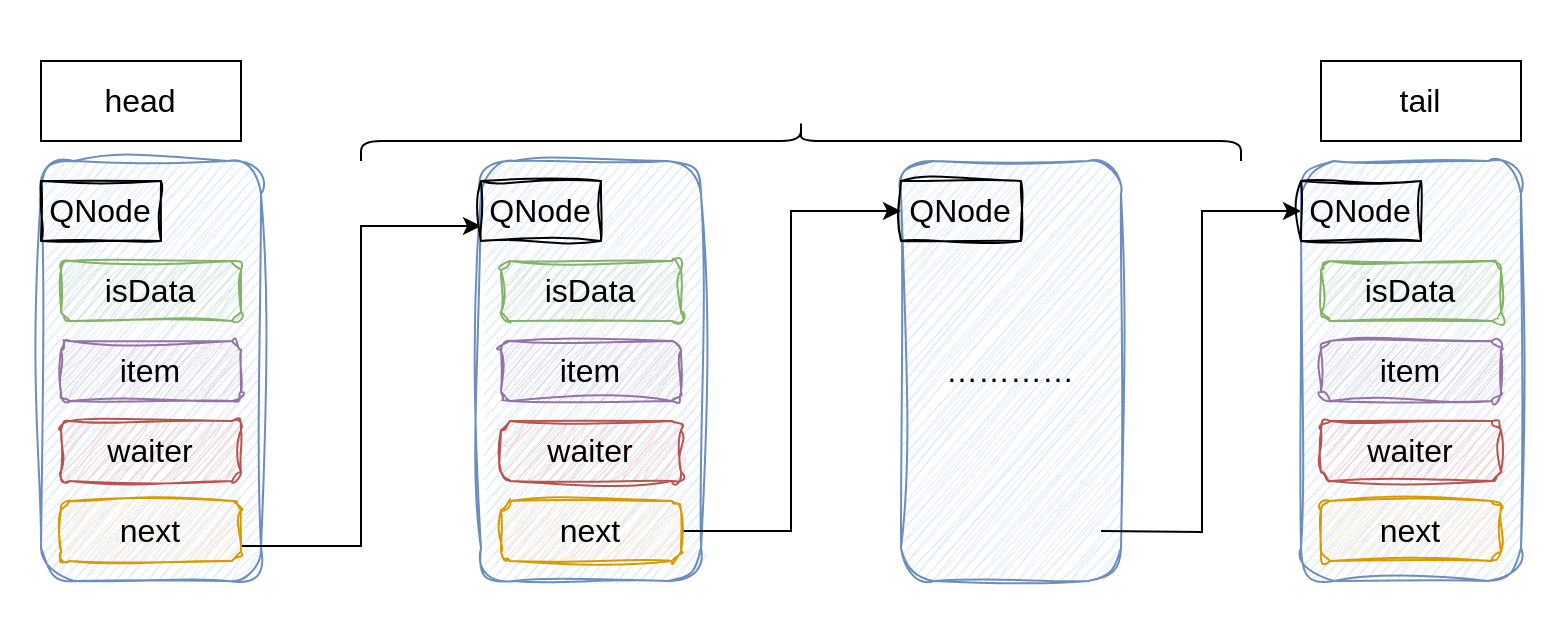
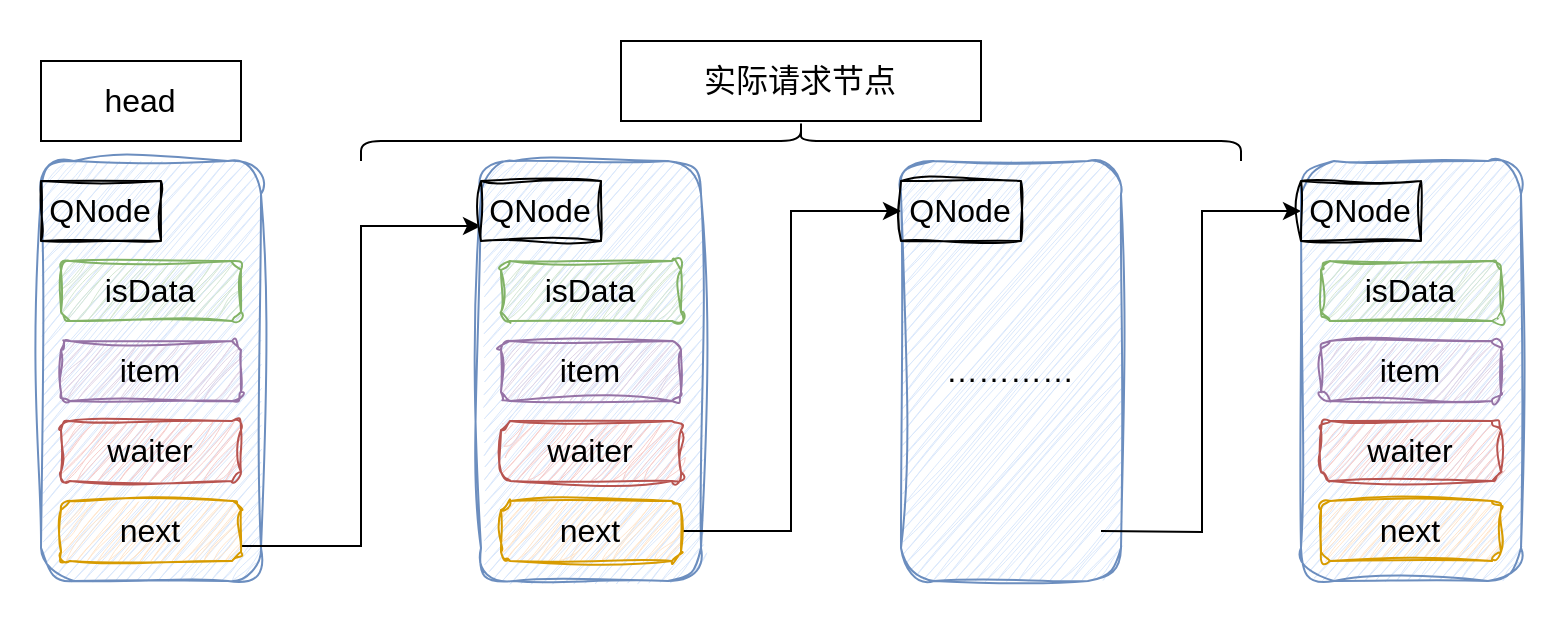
node "实际请求节点": added
node "tail": removed
